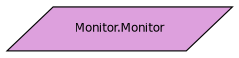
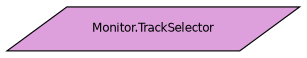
node "Monitor.Monitor": label "Monitor.Monitor" -> "Monitor.TrackSelector"
